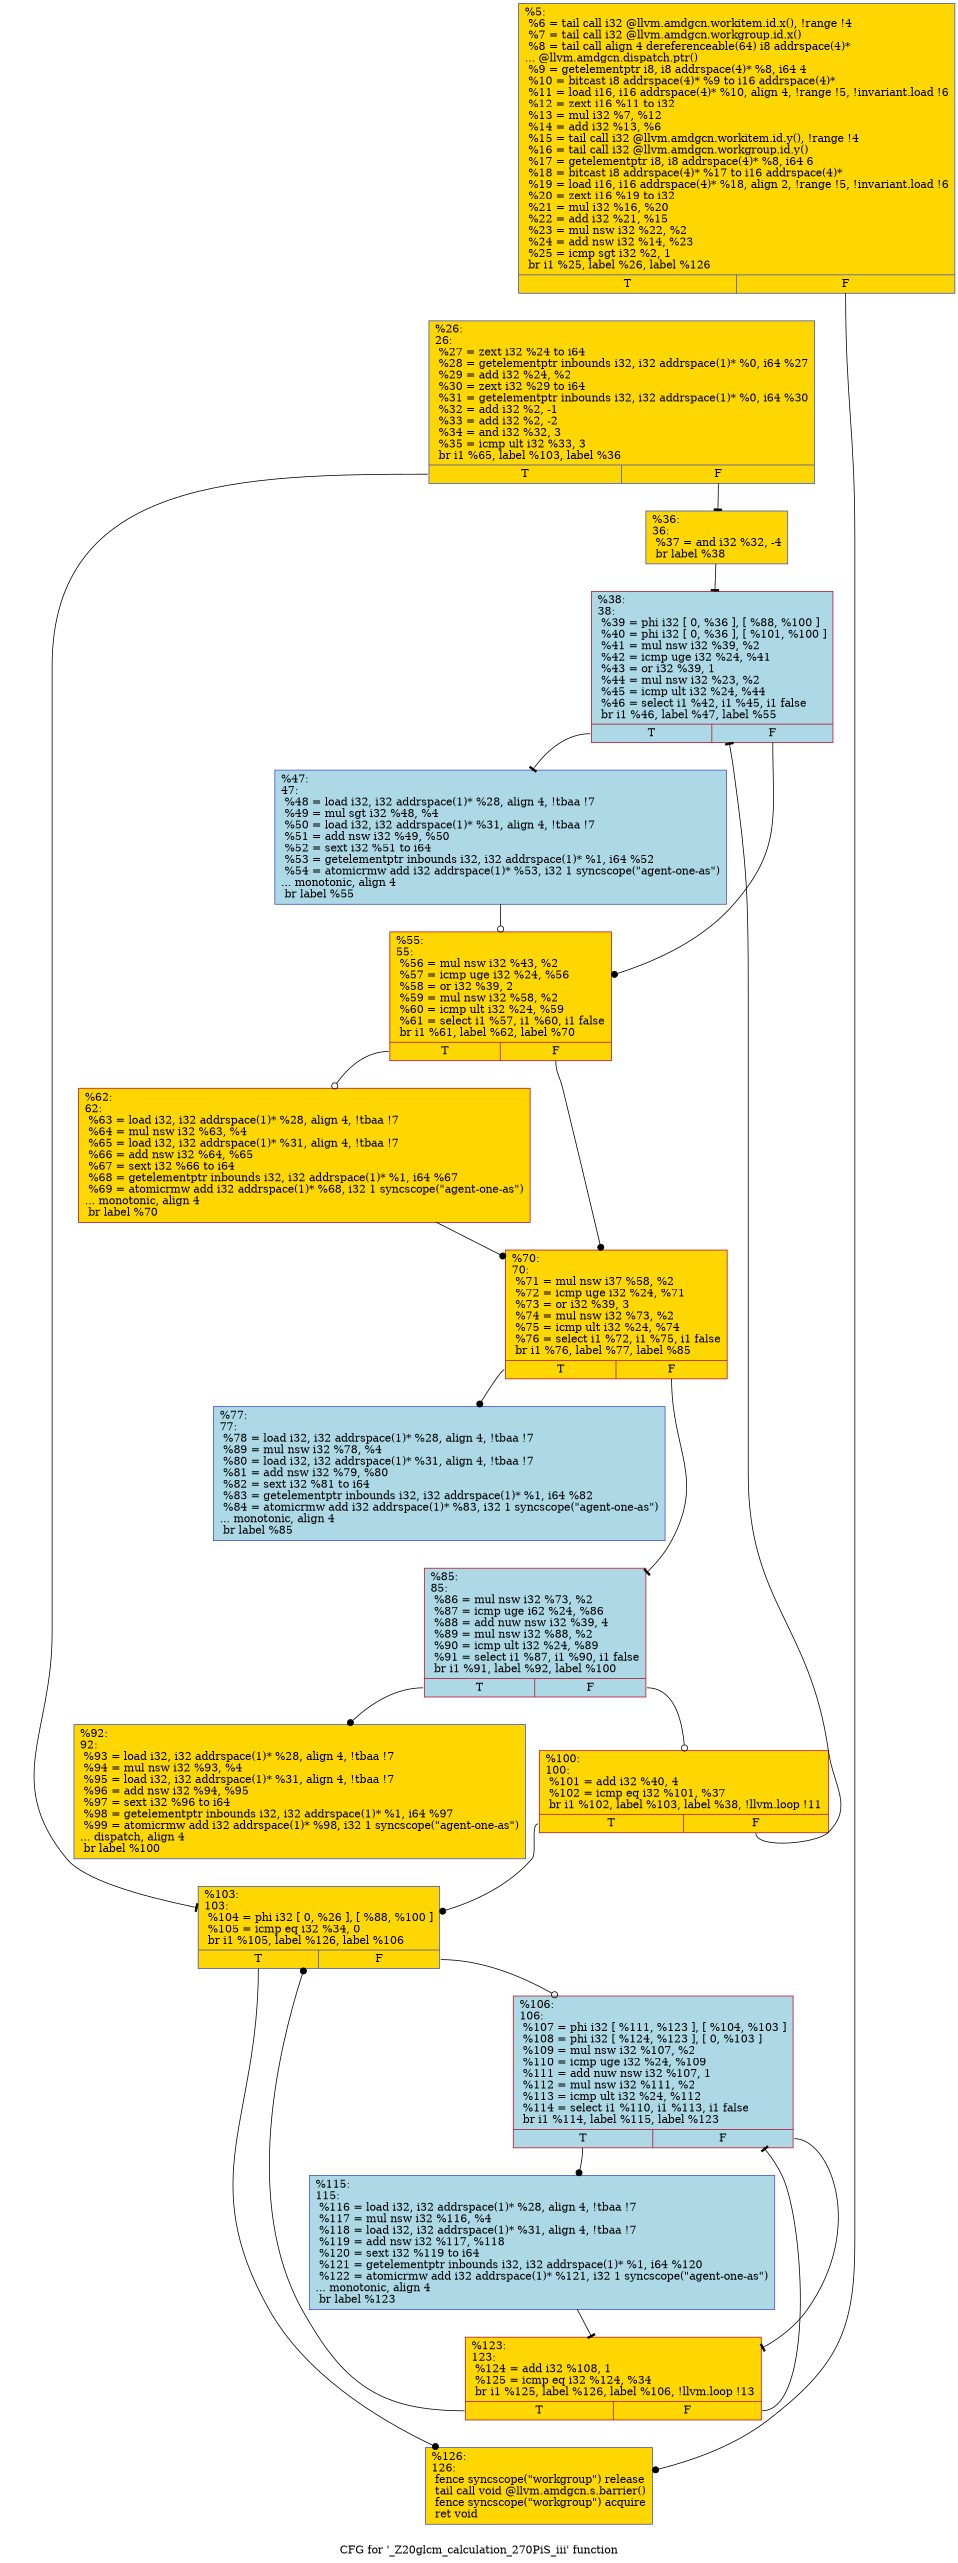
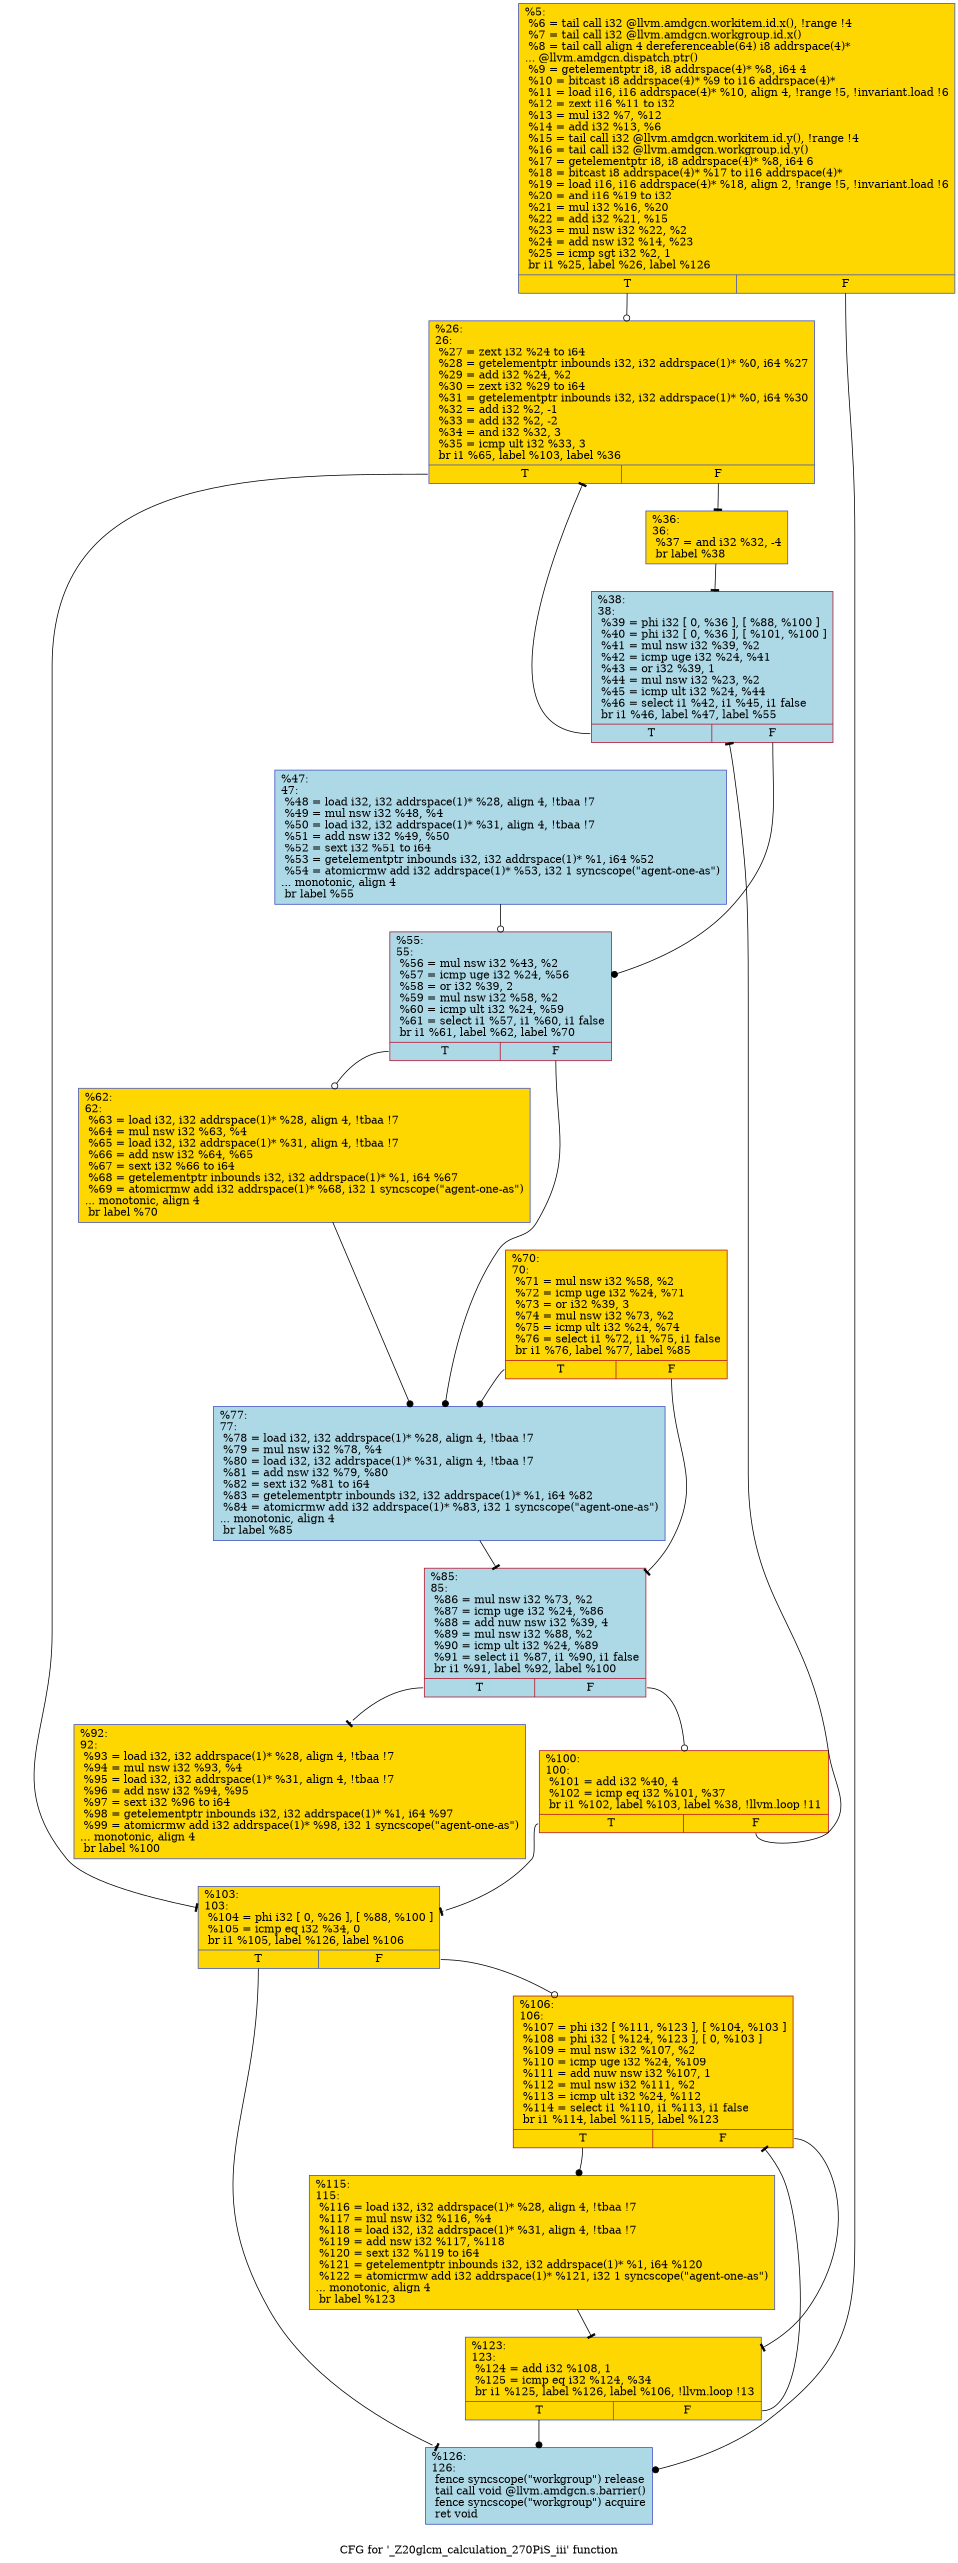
node "%5:": text "%20 = zext i16 %19 to i32" -> "%20 = and i16 %19 to i32"
edge "%5:" -> "%26:": added
edge "%38:" -> "%47:": now "%38:" -> "%26:"
node "%47:": text "%49 = mul sgt i32 %48, %4" -> "%49 = mul nsw i32 %48, %4"
node "%55:": fillcolor gold -> lightblue
edge "%55:" -> "%70:": now "%55:" -> "%77:"
node "%62:": color #b70d28ff -> #3d50c3ff
edge "%62:" -> "%70:": now "%62:" -> "%77:"
node "%70:": text "%71 = mul nsw i37 %58, %2" -> "%71 = mul nsw i32 %58, %2"
node "%77:": text "%89 = mul nsw i32 %78, %4" -> "%79 = mul nsw i32 %78, %4"
edge "%77:" -> "%85:": added
node "%85:": text "%87 = icmp uge i62 %24, %86" -> "%87 = icmp uge i32 %24, %86"
edge "%85:" -> "%92:": arrowhead dot -> tee
node "%92:": text "... dispatch, align 4" -> "... monotonic, align 4"
edge "%100:" -> "%103:": arrowhead dot -> tee
node "%106:": fillcolor lightblue -> gold
node "%115:": fillcolor lightblue -> gold
edge "%123:" -> "%103:": now "%123:" -> "%126:"
edge "%103:" -> "%126:": arrowhead dot -> tee
node "%123:": color #b70d28ff -> #3d50c3ff
node "%126:": fillcolor gold -> lightblue
